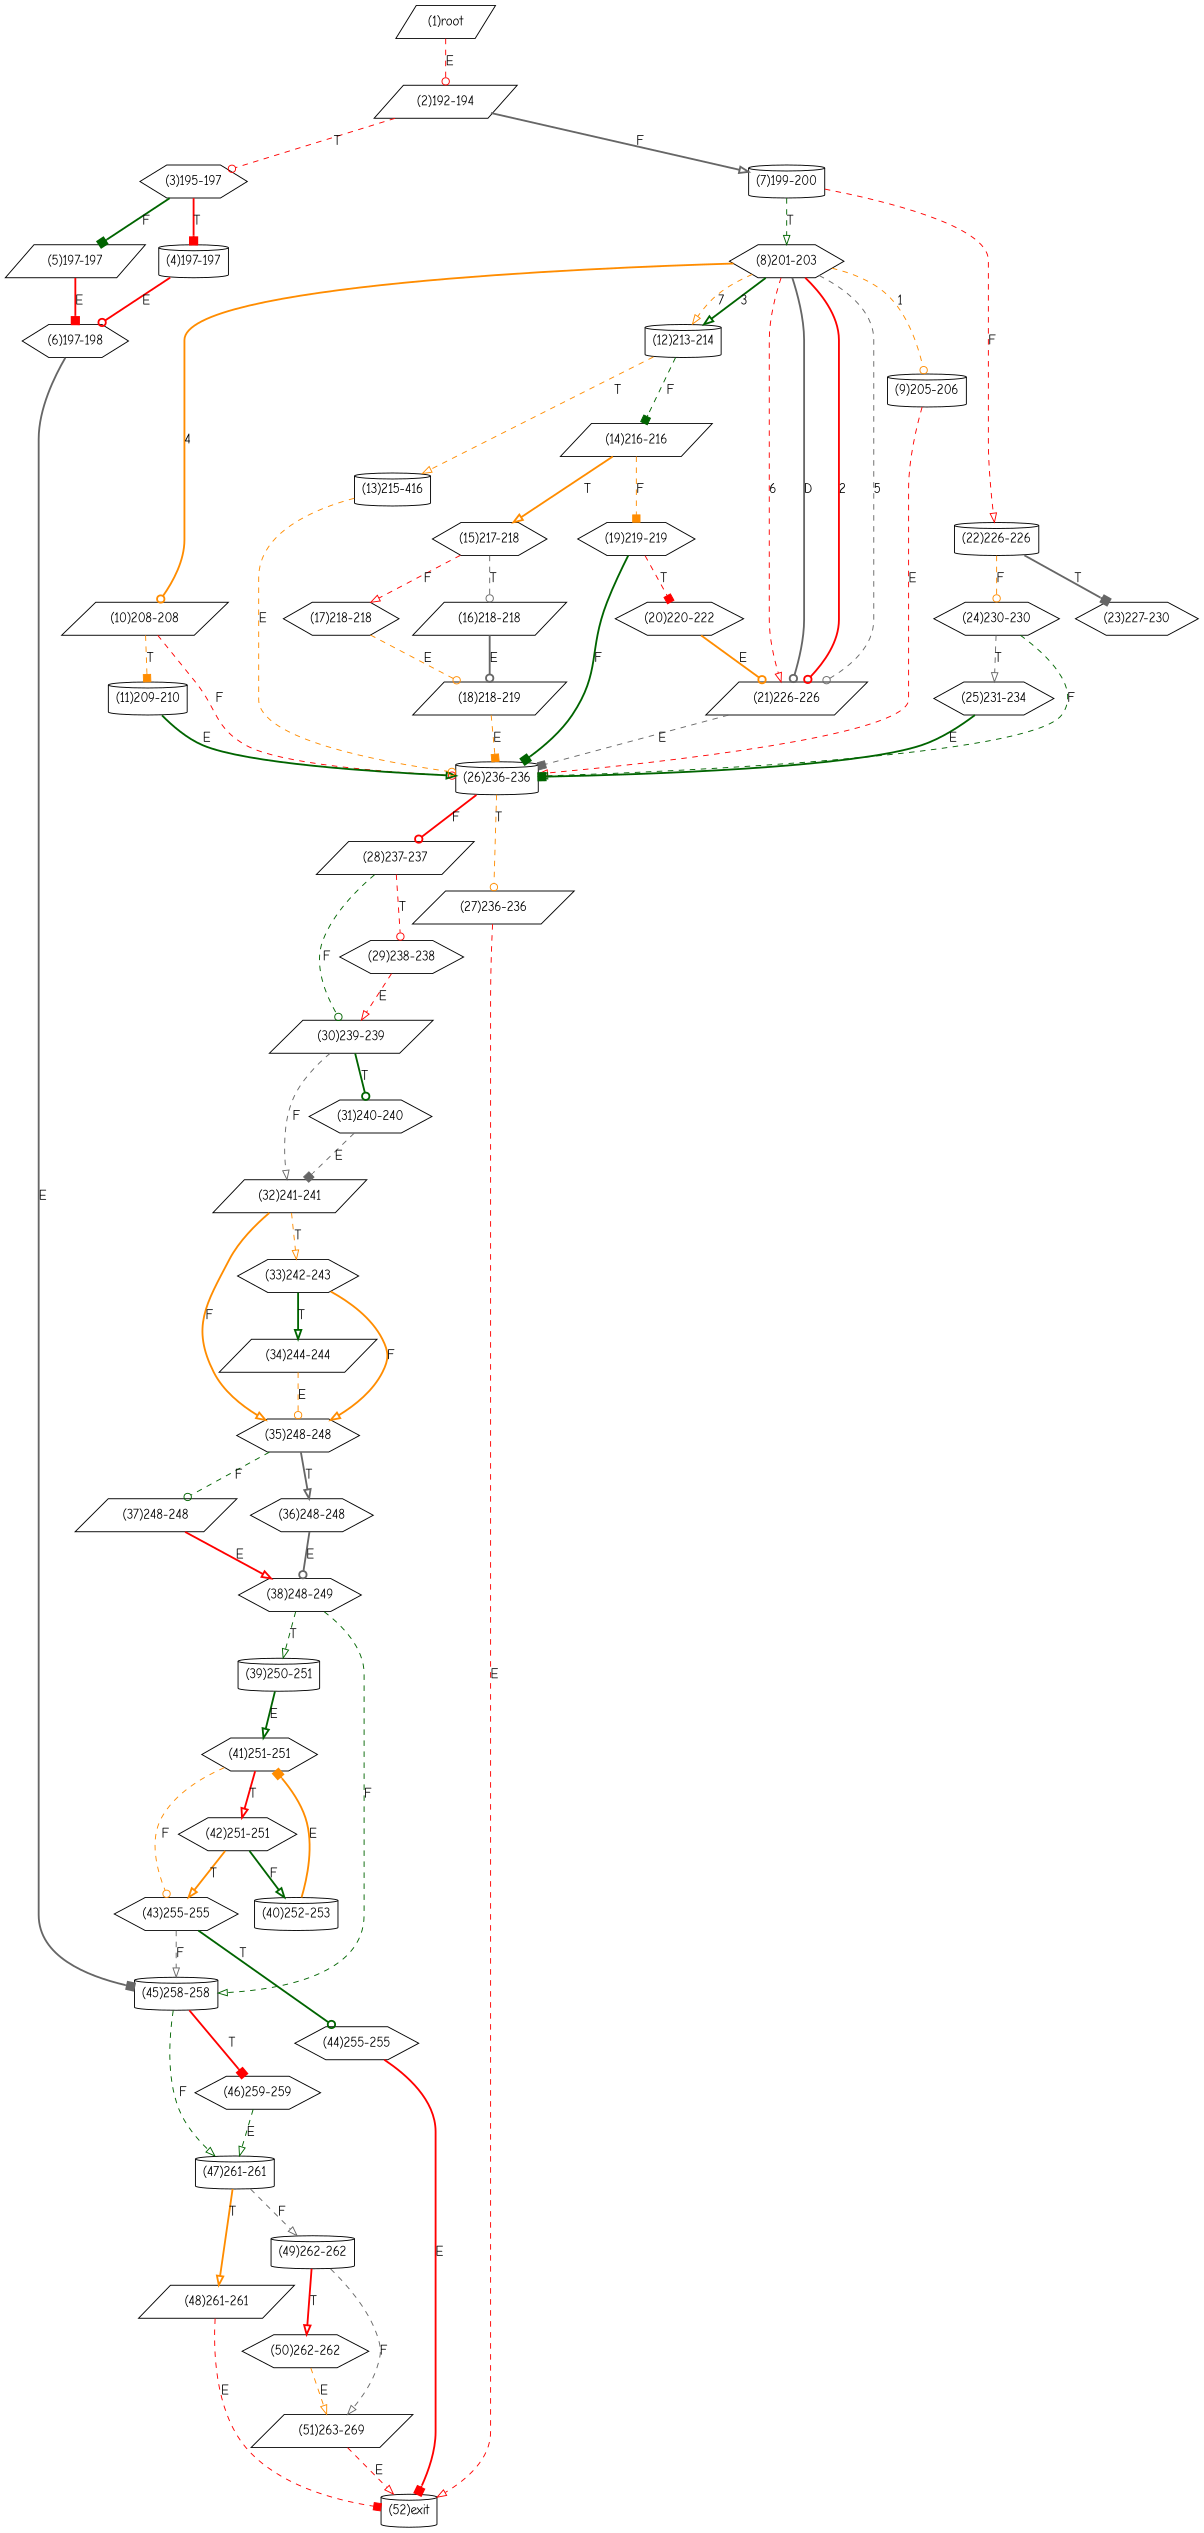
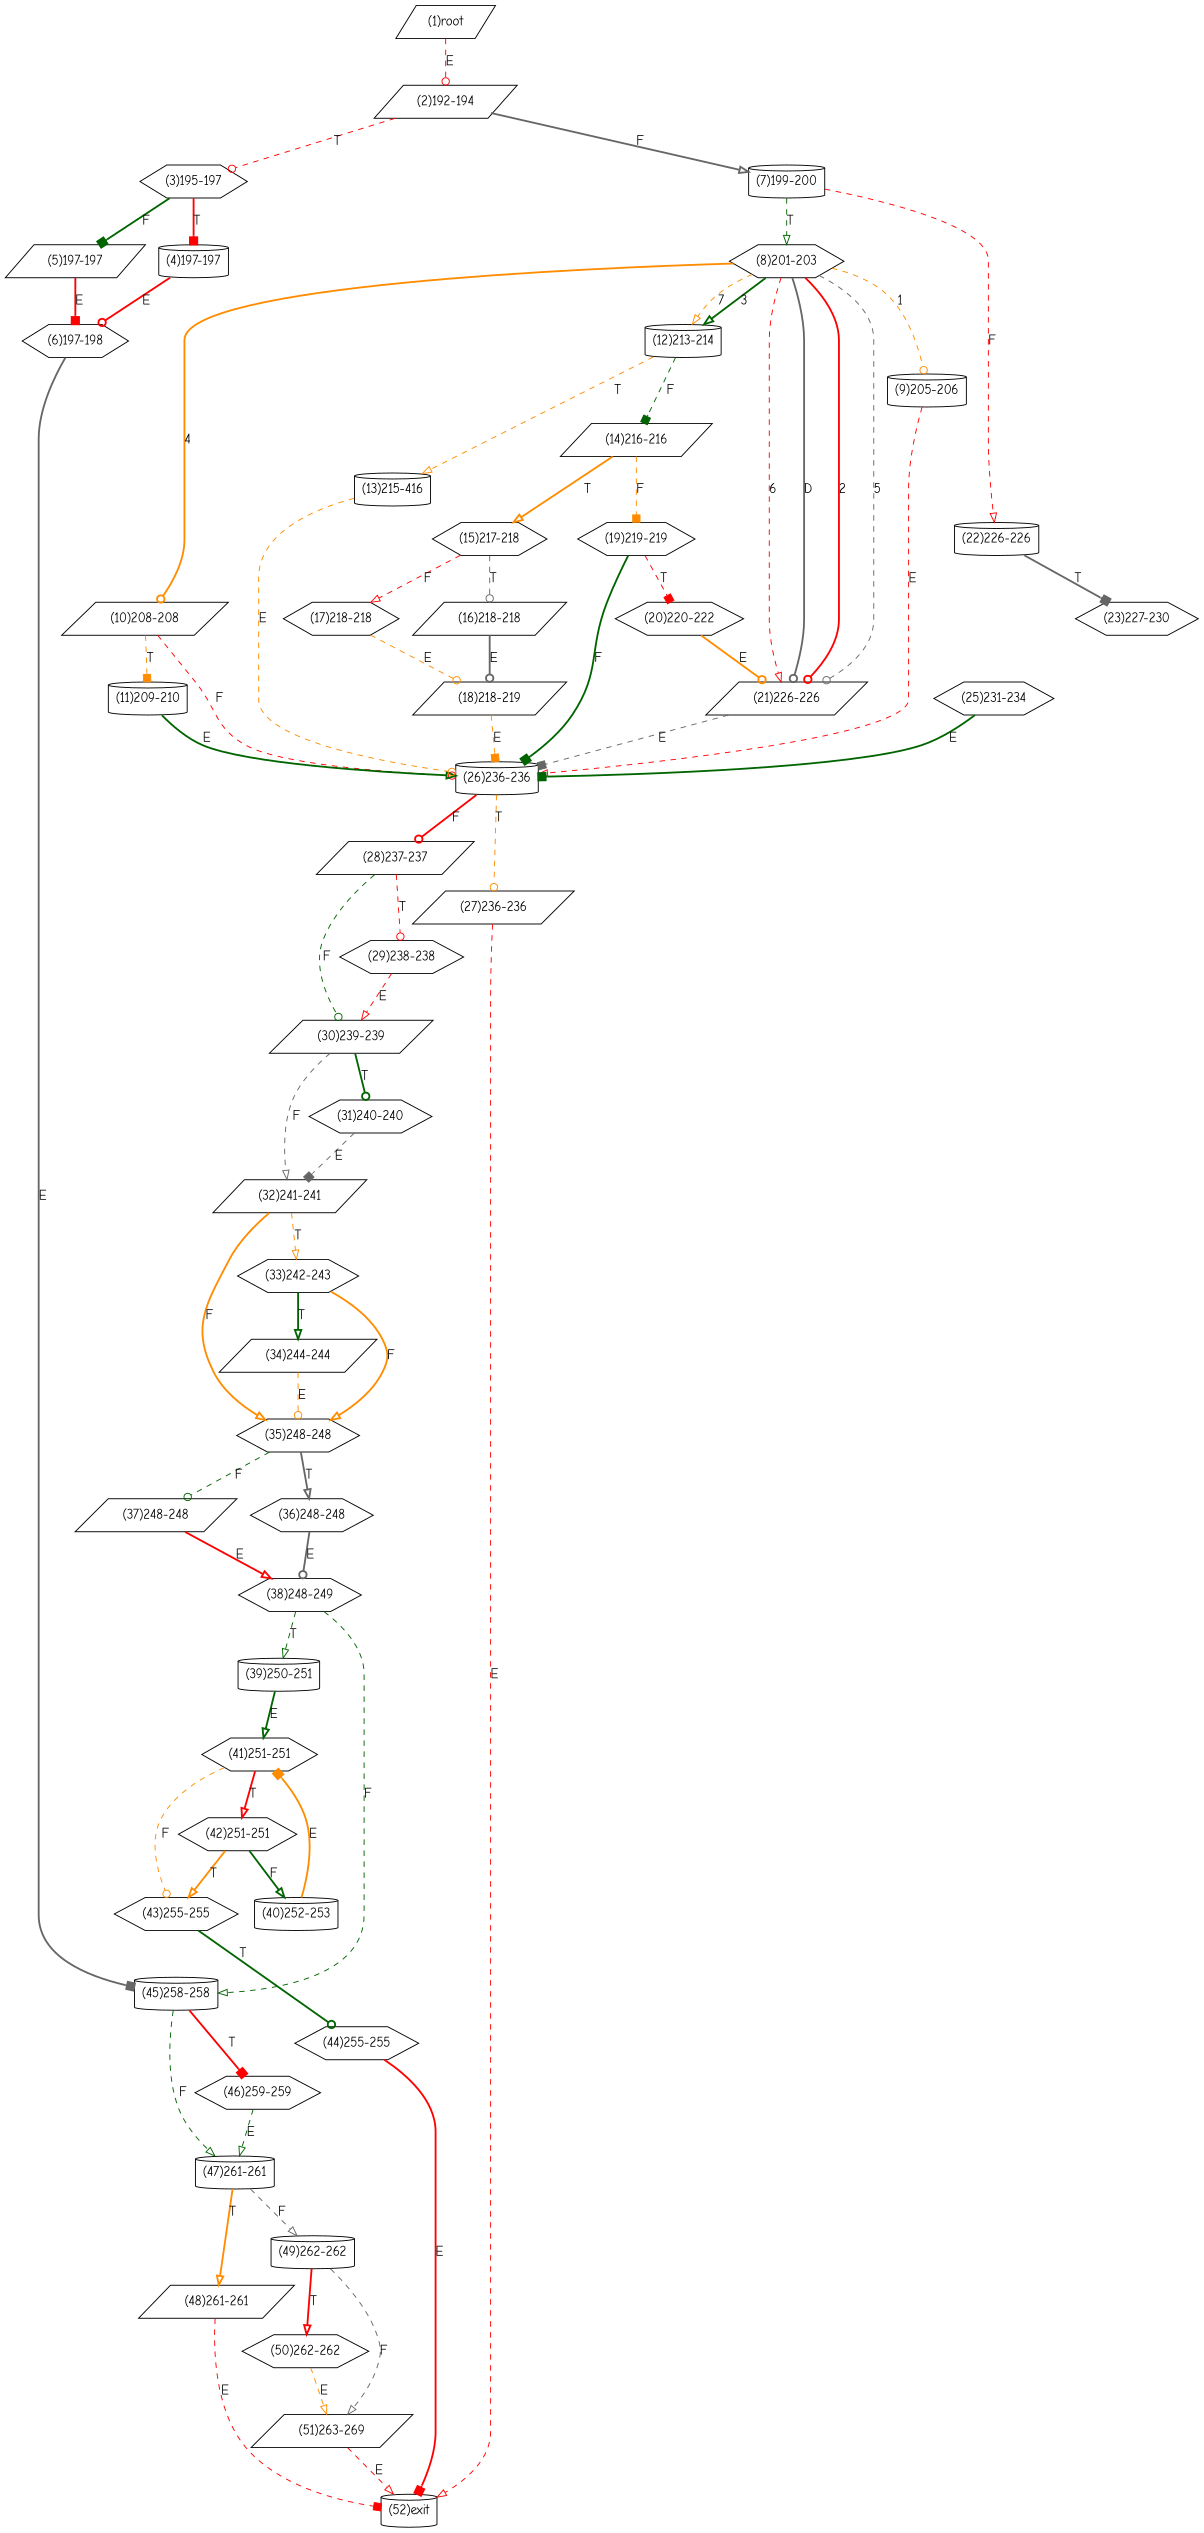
node "(24)230-230": removed
edge "(43)255-255" -> "(45)258-258": removed, label "F"
